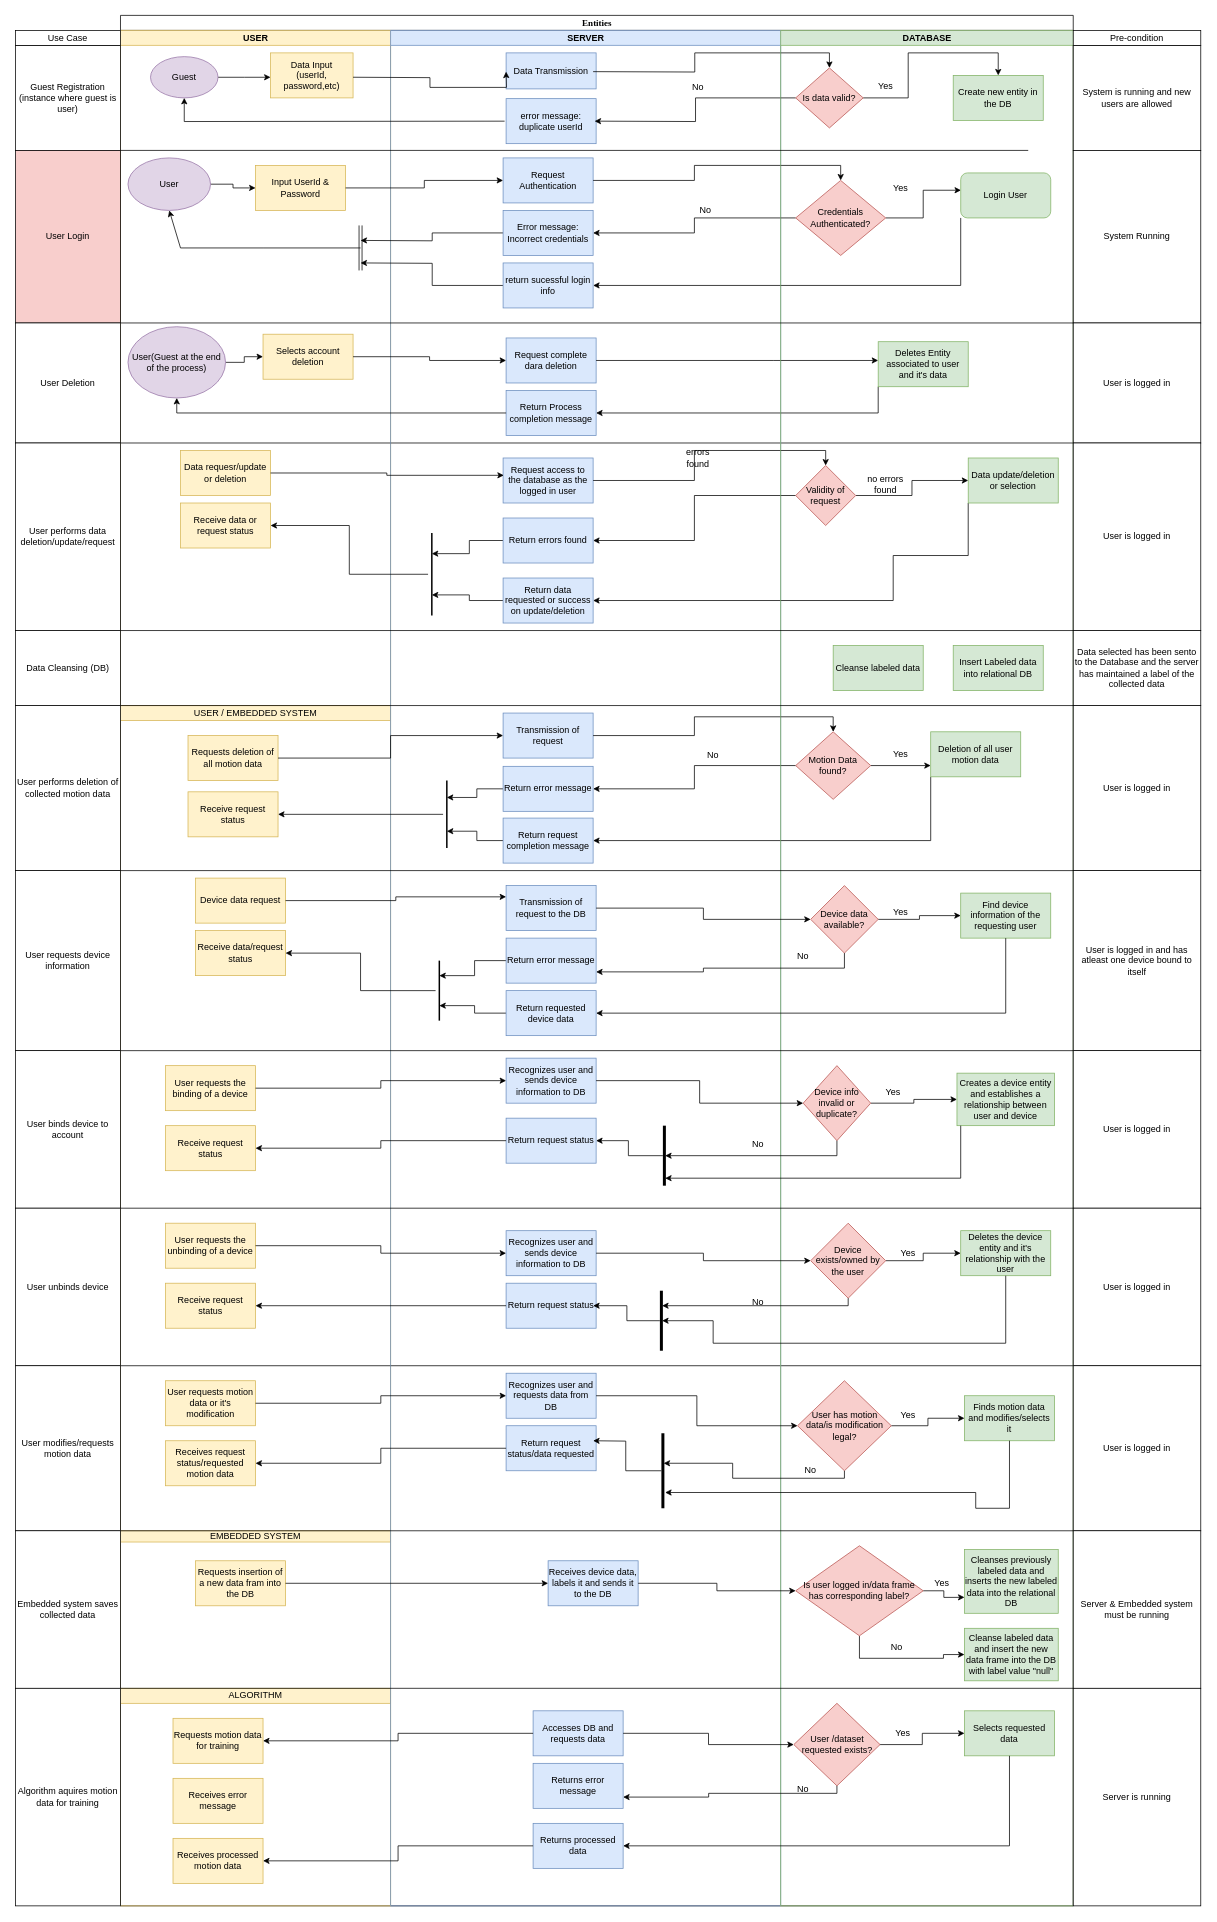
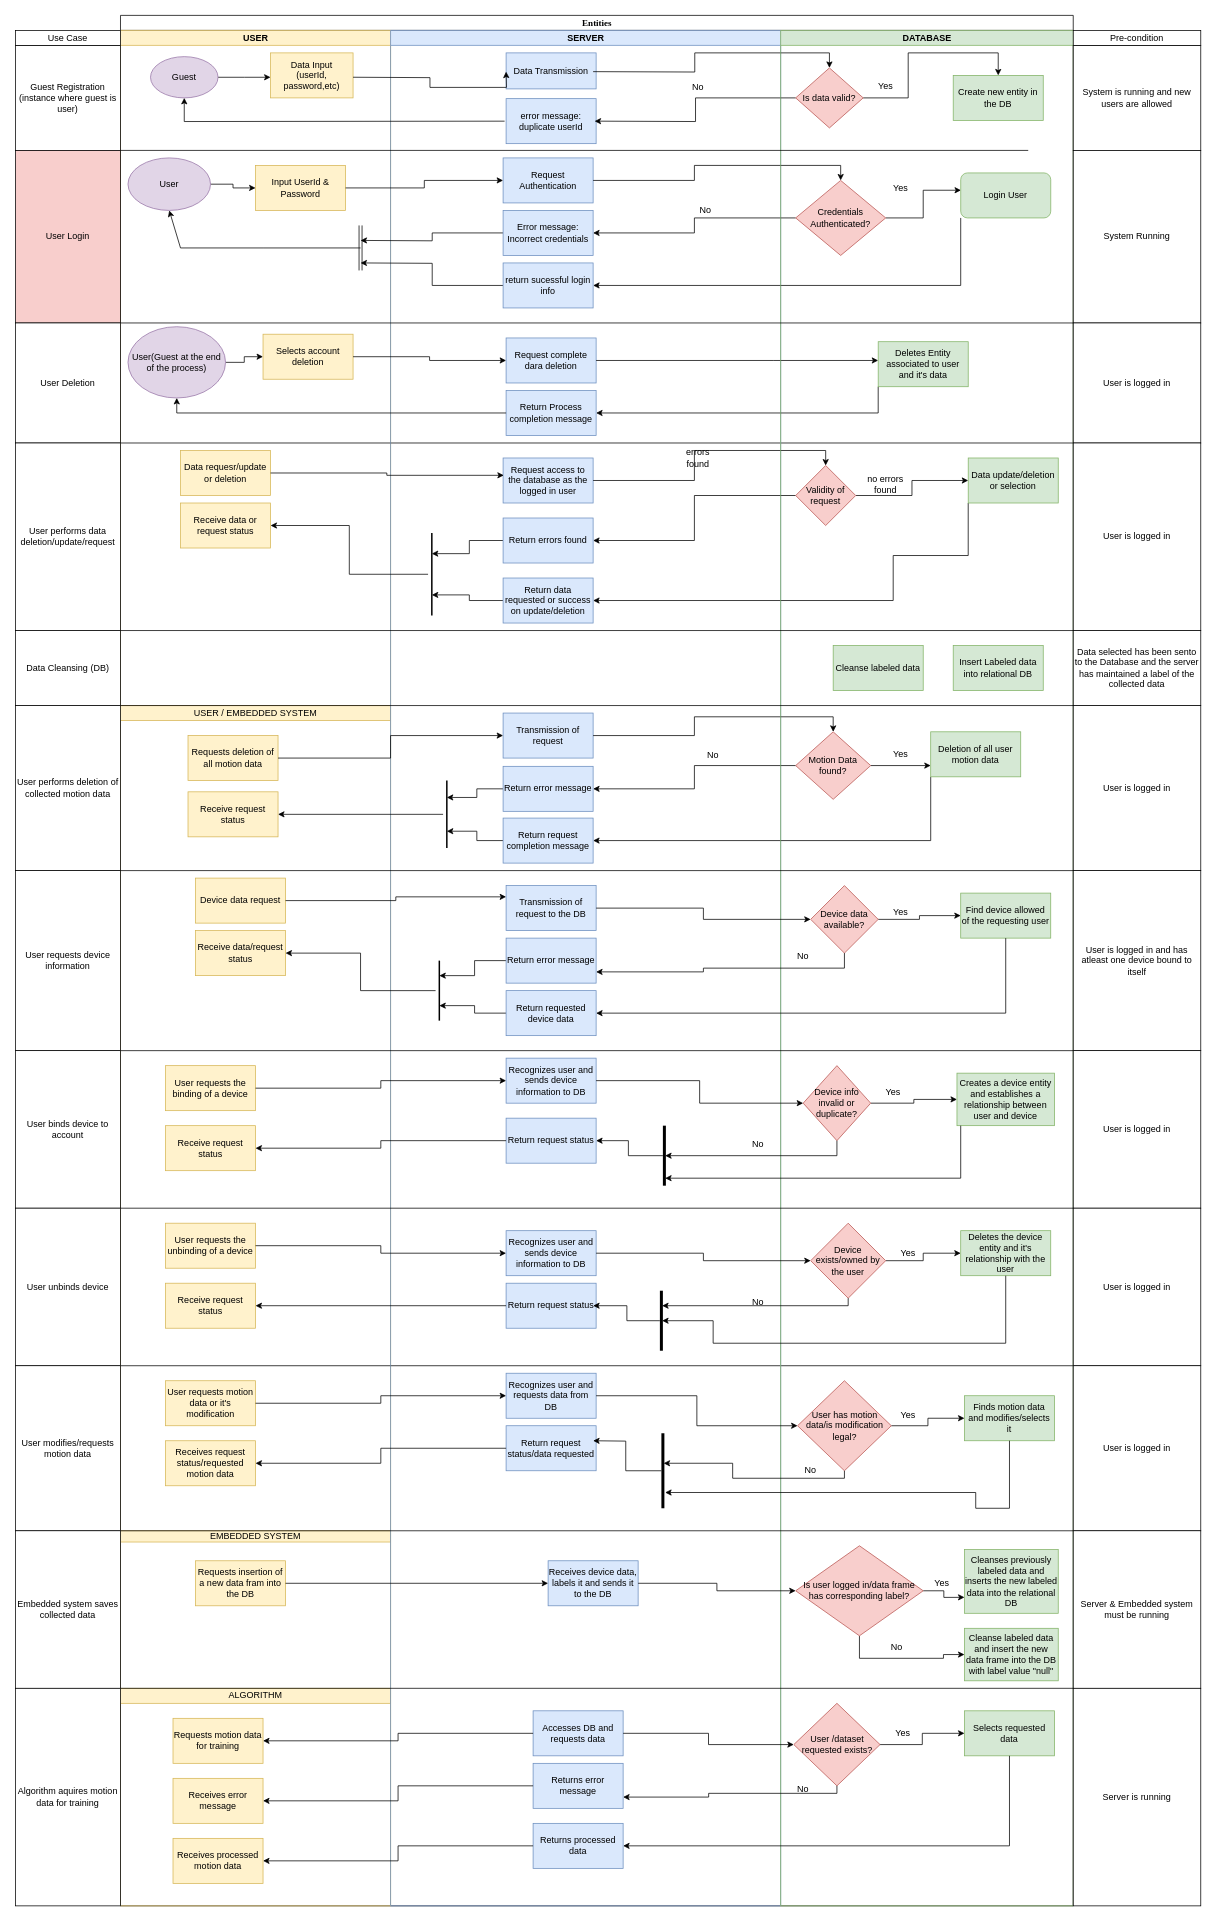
node "Find device information of the requesting user": label "Find device information of the requesting user" -> "Find device allowed of the requesting user"
edge "Returns error message" -> "Receives error message": added
